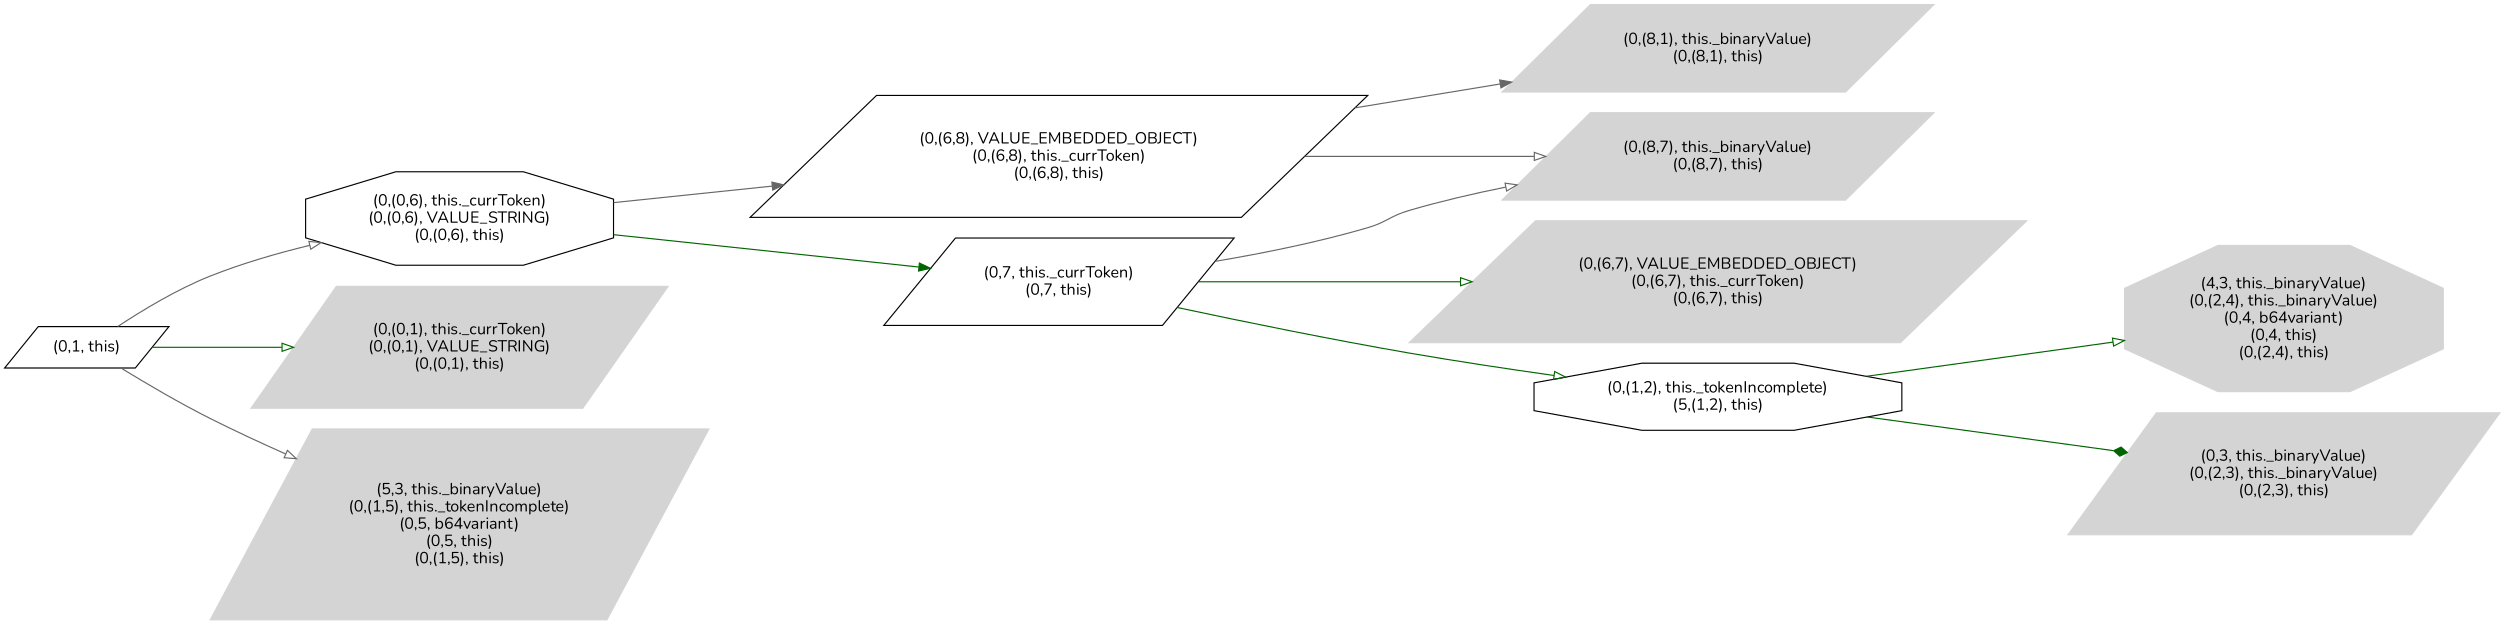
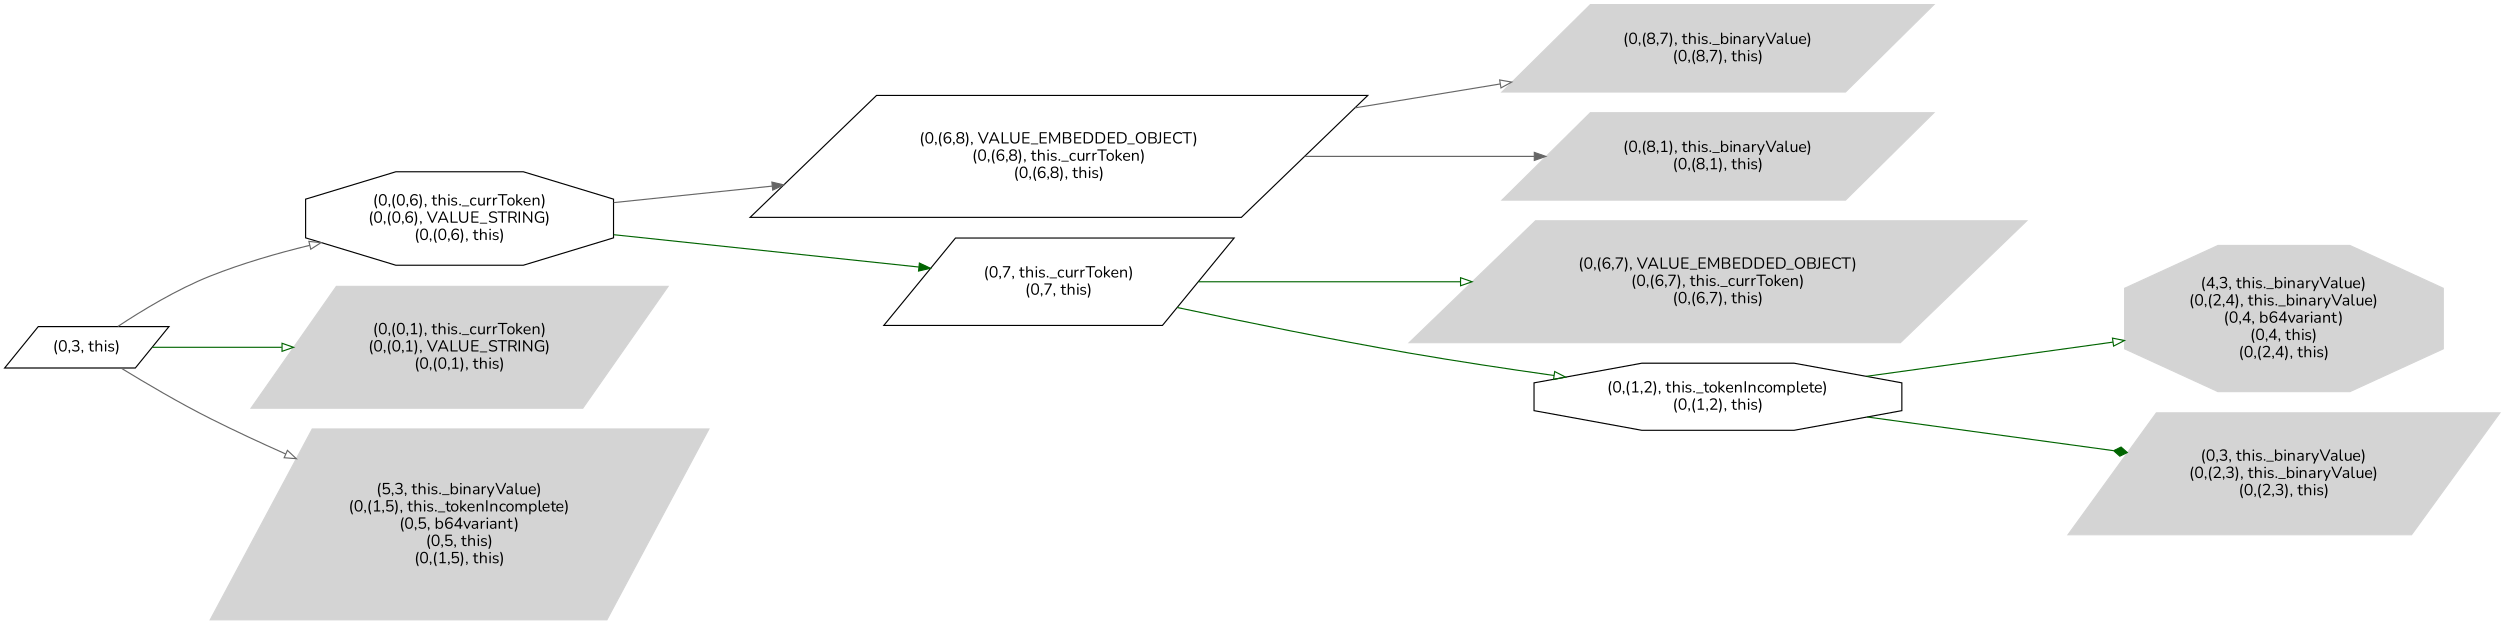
edge "(0,7, this._currToken) (0,7, this)" -> "(0,(8,7), this._binaryValue) (0,(8,7), this)": removed
node "(0,1, this)": label "(0,1, this)" -> "(0,3, this)"
node "(0,(1,2), this._tokenIncomplete) (5,(1,2), this)": label "(0,(1,2), this._tokenIncomplete) (5,(1,2), this)" -> "(0,(1,2), this._tokenIncomplete) (0,(1,2), this)"
